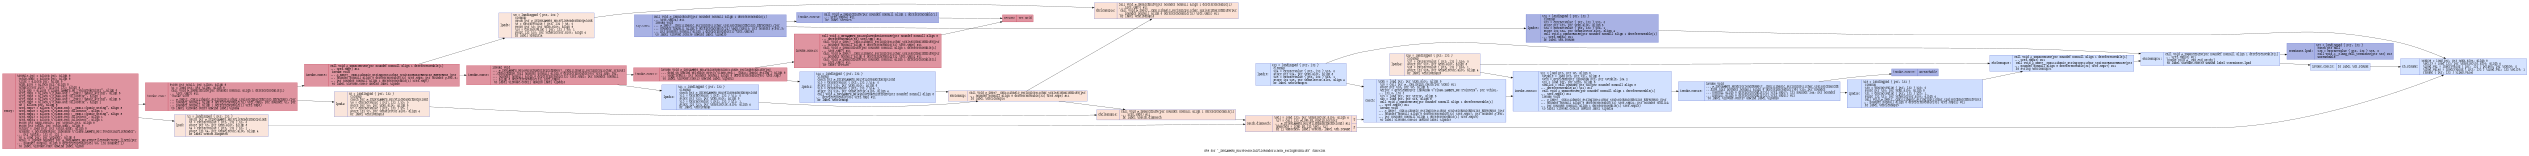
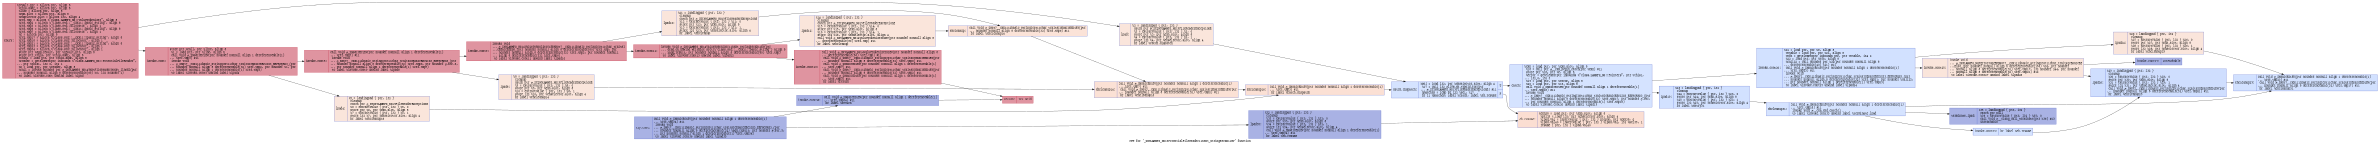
node "lpad8:": text "br label %begin14" -> "br label %ehcleanup14"
edge "ehcleanup29:" -> "ehcleanup31:": reversed
edge "invoke.cont33:" -> "eh.resume:": now "invoke.cont33:" -> "lpad26:"
node "eh.resume:": fillcolor #a1c0ff70 -> #f7b59970
node "ehcleanup29:": text "br string %ehcleanup31" -> "br label %ehcleanup31"
edge "lpad24:" -> "invoke.cont20:": reversed
node "lpad19:": text "br label %ehcleanup31" -> "br label %entry31"
edge "lpad19:" -> "catch:": reversed
node "lpad12:": fillcolor #93b5fe70 -> #f4c5ad70
node "invoke.cont25:": fillcolor #93b5fe70 -> #f4c5ad70
node "lpad10:": fillcolor #93b5fe70 -> #f4c5ad70
edge "ehcleanup:" -> "ehcleanup16:": now "ehcleanup14:" -> "ehcleanup16:"
node "catch.dispatch:": fillcolor #f7b59970 -> #a1c0ff70
